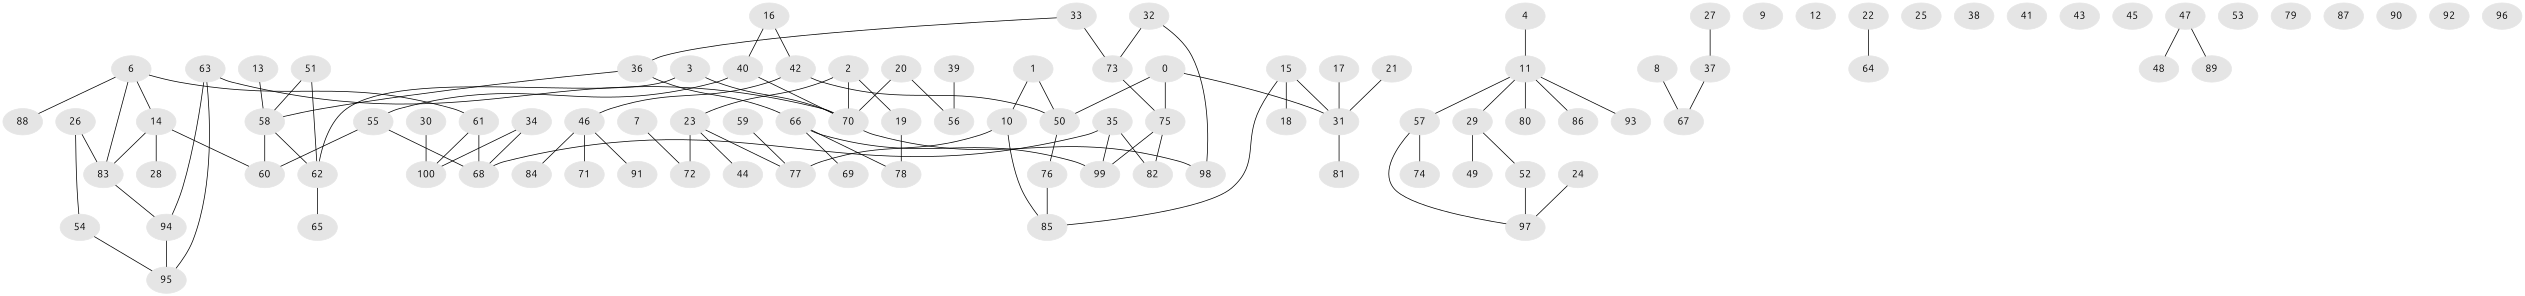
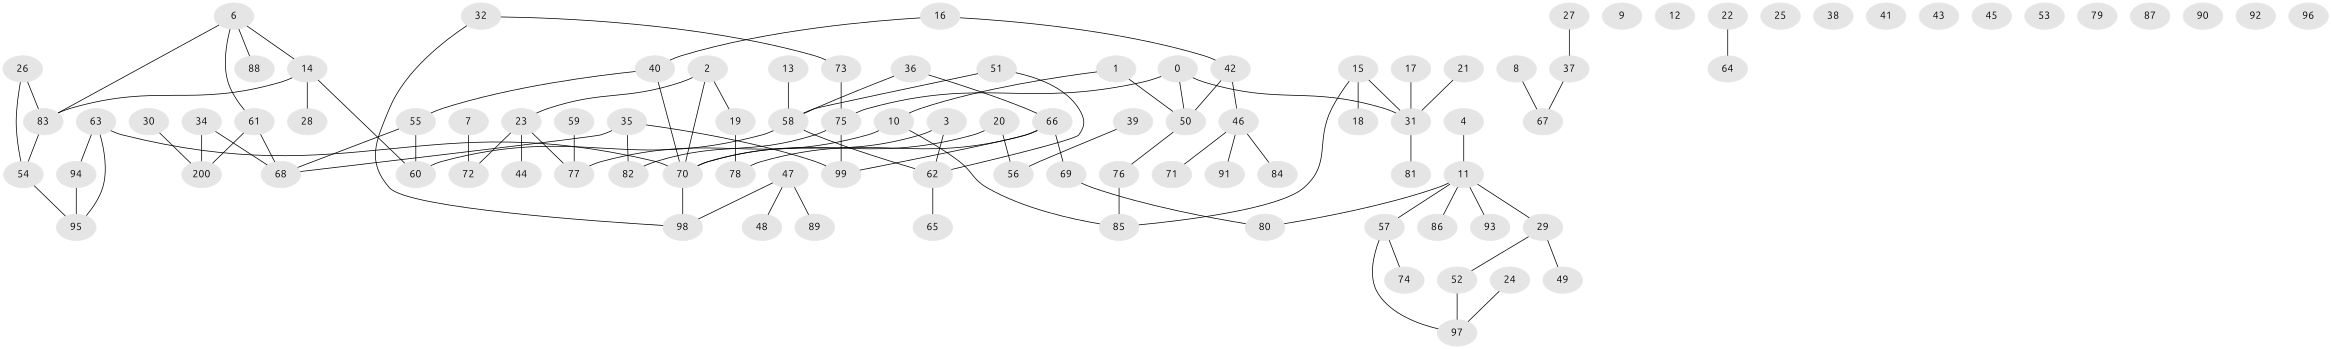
node "33": removed
node "100": label "100" -> "200"
edge "83" -- "94": now "83" -- "54"
edge "47" -- "98": added
edge "69" -- "80": added
